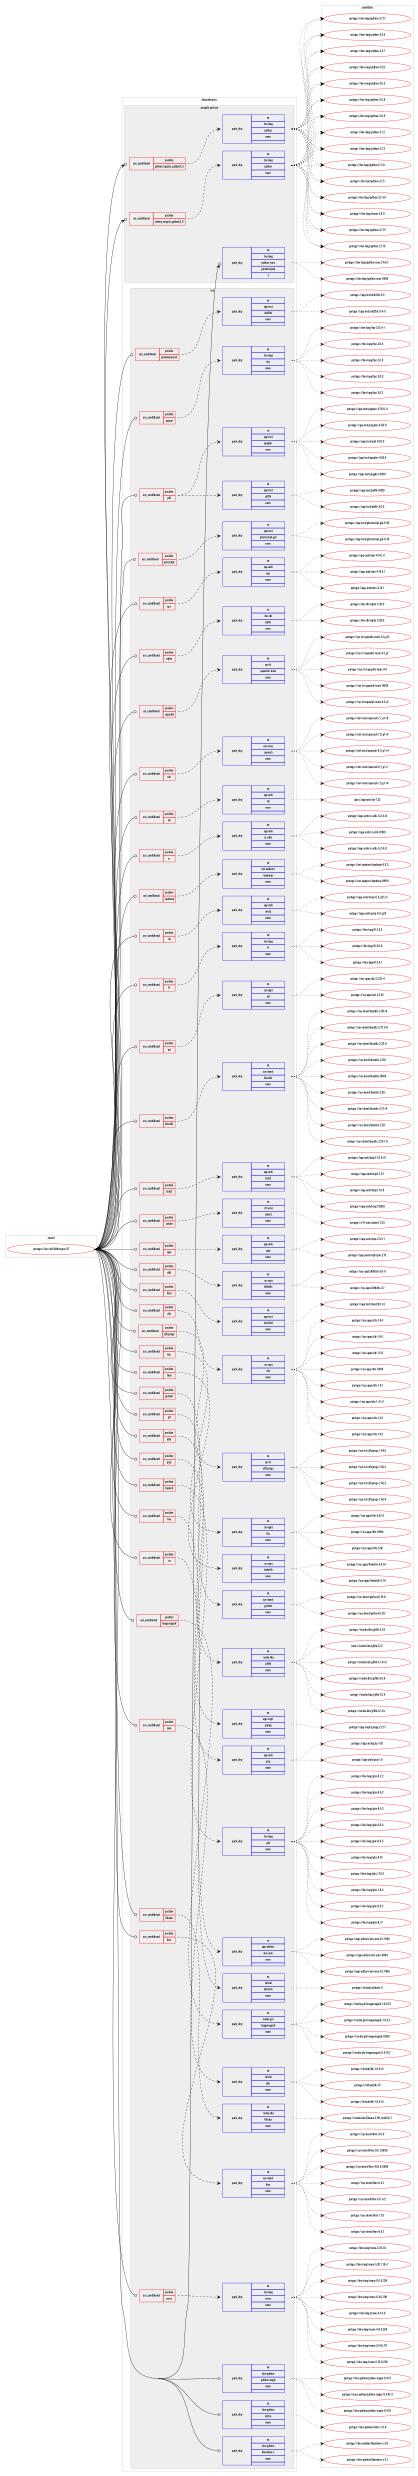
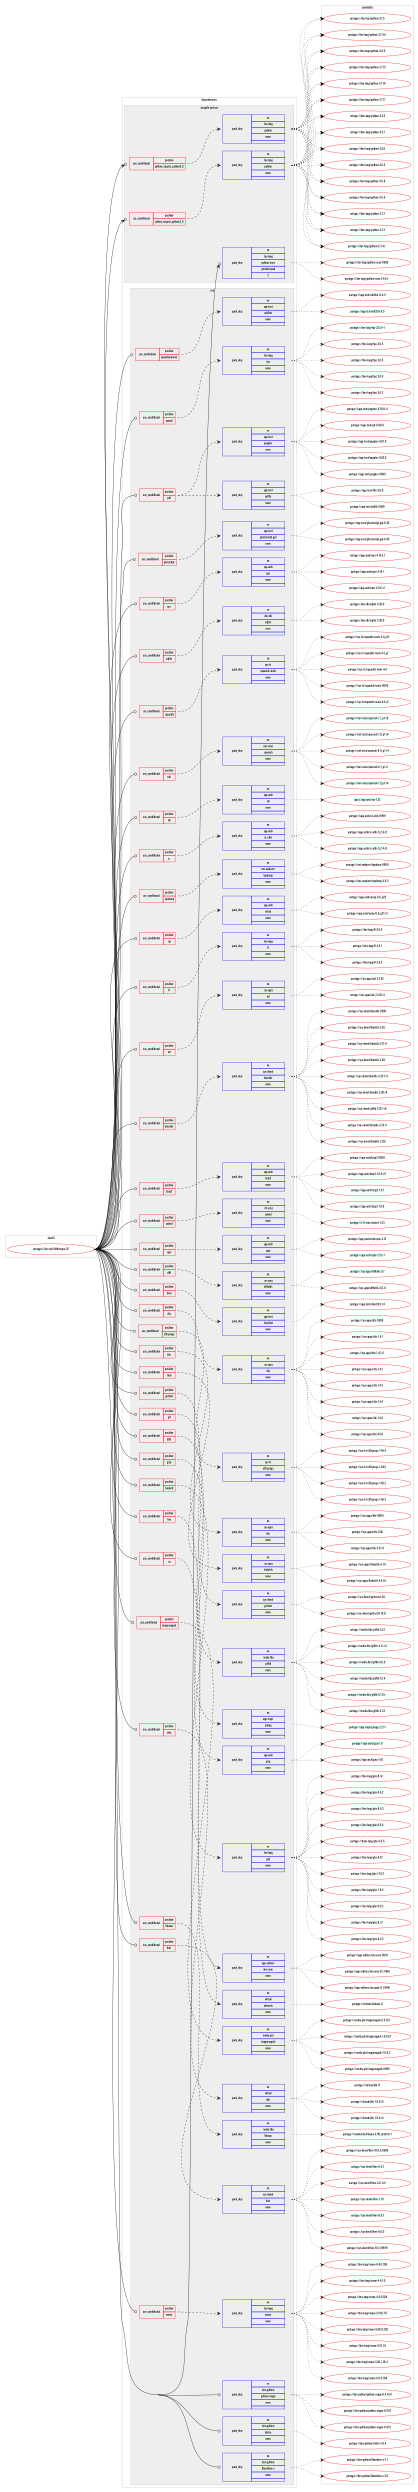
node "portage://dev-lang/mono-3.8.0": label "portage://dev-lang/mono-3.8.0" -> "portage://dev-lang/python-3.8.0"
node "portage://app-text/poppler-0.80.0": label "portage://app-text/poppler-0.80.0" -> "portage://app-text/gif-0.80.0"
node "portage://app-text/arch-0.81.0": label "portage://app-text/arch-0.81.0" -> "portage://app-text/poppler-0.81.0"
node "portage://app-text/pdftk-3.0.0": label "portage://app-text/pdftk-3.0.0" -> "portage://app-text/file-3.0.0"
node "portage://sys-devel/binutils-2.31.1-r6": label "portage://sys-devel/binutils-2.31.1-r6" -> "portage://sys-devel/giflib-2.31.1-r6"
node "portage://sys-devel/binutils-9999": label "portage://sys-devel/binutils-9999" -> "portage://sys-devel/binutils-9599"
node "portage://sys-devel/binutils-2.27-r4": label "portage://sys-devel/binutils-2.27-r4" -> "portage://sys-devel/binutils-2.27-r1"
node "portage://sys-apps/dtc-1.5.0": label "portage://sys-apps/dtc-1.5.0" -> "portage://sys-apps/dtc-4.5.0"
node "portage://sys-apps/file-9994": label "portage://sys-apps/file-9994" -> "portage://sys-apps/file-9999"
node "beta://media-libs/giflib-5.2.1": label "beta://media-libs/giflib-5.2.1" -> "portage://media-libs/giflib-5.2.1"
node "portage://media-libs/giflib-4.1.6-r3": label "portage://media-libs/giflib-4.1.6-r3" -> "portage://media-libs/giflib-4.1.1-r3"
node "portage://dev-lang/ghc-8.4.1": added
node "portage://dev-lang/ghc-8.6.5": label "portage://dev-lang/ghc-8.6.5" -> "portage://tools-lang/ghc-8.6.5"
node "portage://app-editors/vim-core-8.1.1846": label "portage://app-editors/vim-core-8.1.1846" -> "portage://app-editors/vim-pack-8.1.1846"
node "portage://app-editors/vim-core-9999": label "portage://app-editors/vim-core-9999" -> "portage://app-editors/vim-core-9991"
node "portage://virtual/jdk-15": label "portage://virtual/jdk-15" -> "portage://virtual/jdk-11"
node "portage://dev-lang/mono-5.16.0.220": label "portage://dev-lang/mono-5.16.0.220" -> "portage://dev-lang/mono-5.96.0.220"
node "portage://exec-python/python-magic-0.4.15-r1": label "portage://exec-python/python-magic-0.4.15-r1" -> "portage://dev-python/python-magic-0.4.15-r1"
